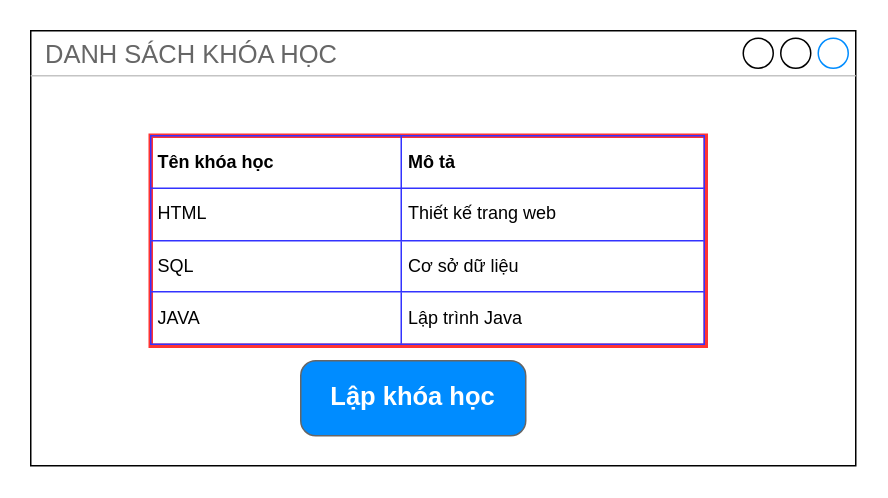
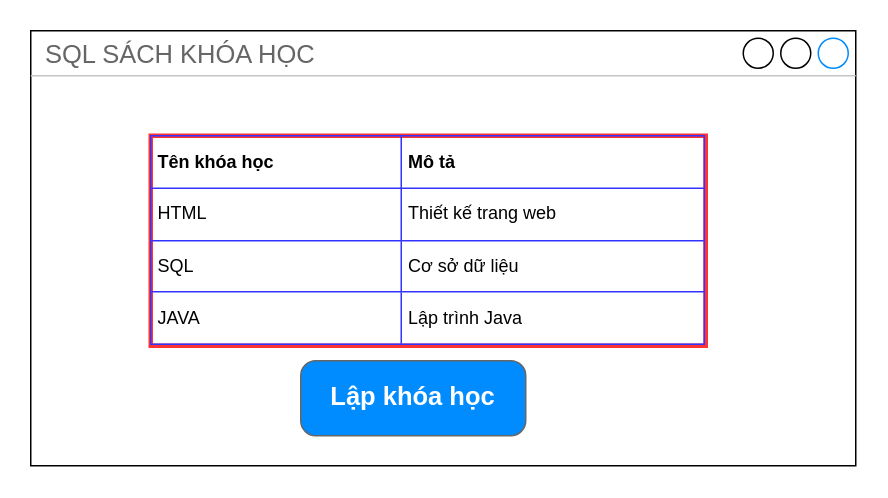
node "DANH SÁCH KHÓA HỌC": label "DANH SÁCH KHÓA HỌC" -> "SQL SÁCH KHÓA HỌC"
